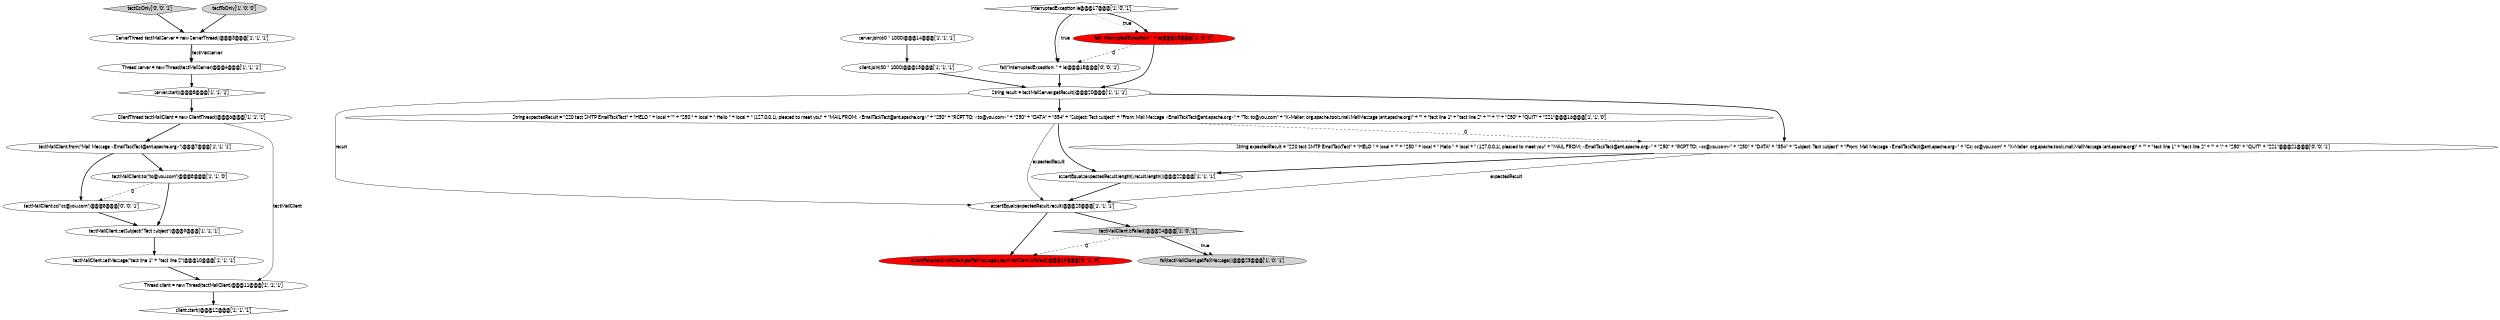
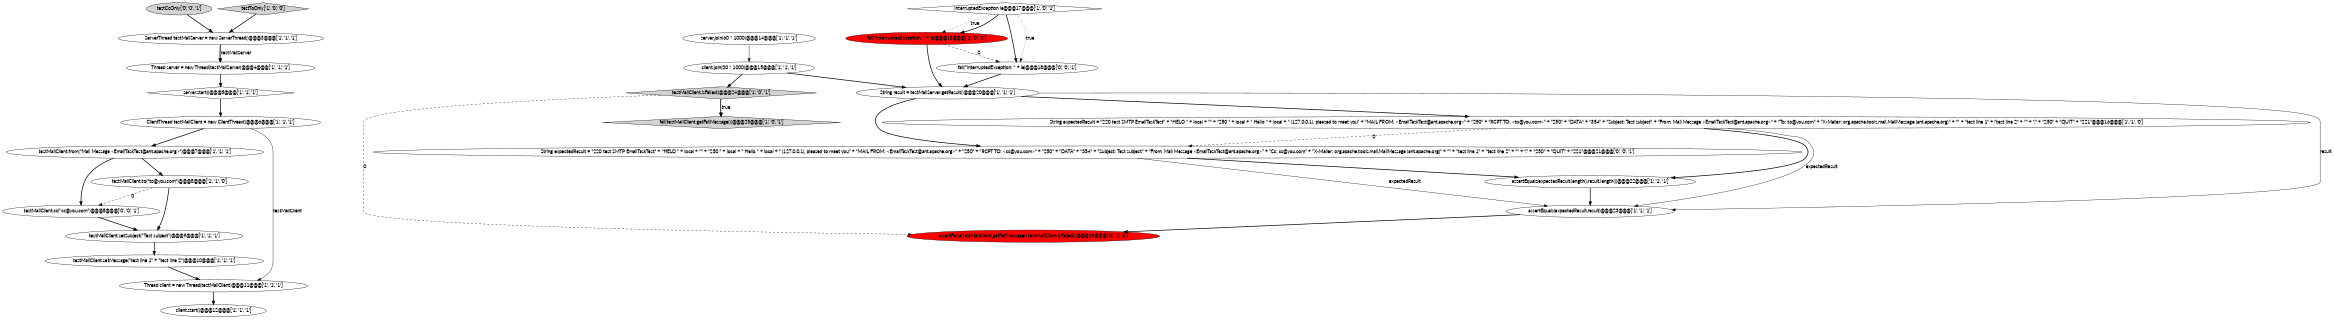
node "testCcOnly['0', '0', '1']": shape diamond -> ellipse
node "testToOnly['1', '0', '0']": shape ellipse -> diamond
edge "server.join(60 * 1000)@@@14@@@['1', '1', '1']" -> "client.join(30 * 1000)@@@15@@@['1', '1', '1']": style bold -> solid
edge "assertEquals(expectedResult,result)@@@23@@@['1', '1', '1']" -> "testMailClient.isFailed()@@@24@@@['1', '0', '1']": now "client.join(30 * 1000)@@@15@@@['1', '1', '1']" -> "testMailClient.isFailed()@@@24@@@['1', '0', '1']"
node "fail(testMailClient.getFailMessage())@@@25@@@['1', '0', '1']": shape ellipse -> diamond
node "client.start()@@@12@@@['1', '1', '1']": shape diamond -> ellipse
